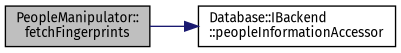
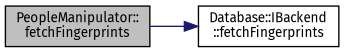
node "Database::IBackend ::peopleInformationAccessor": label "Database::IBackend ::peopleInformationAccessor" -> "Database::IBackend ::fetchFingerprints"
